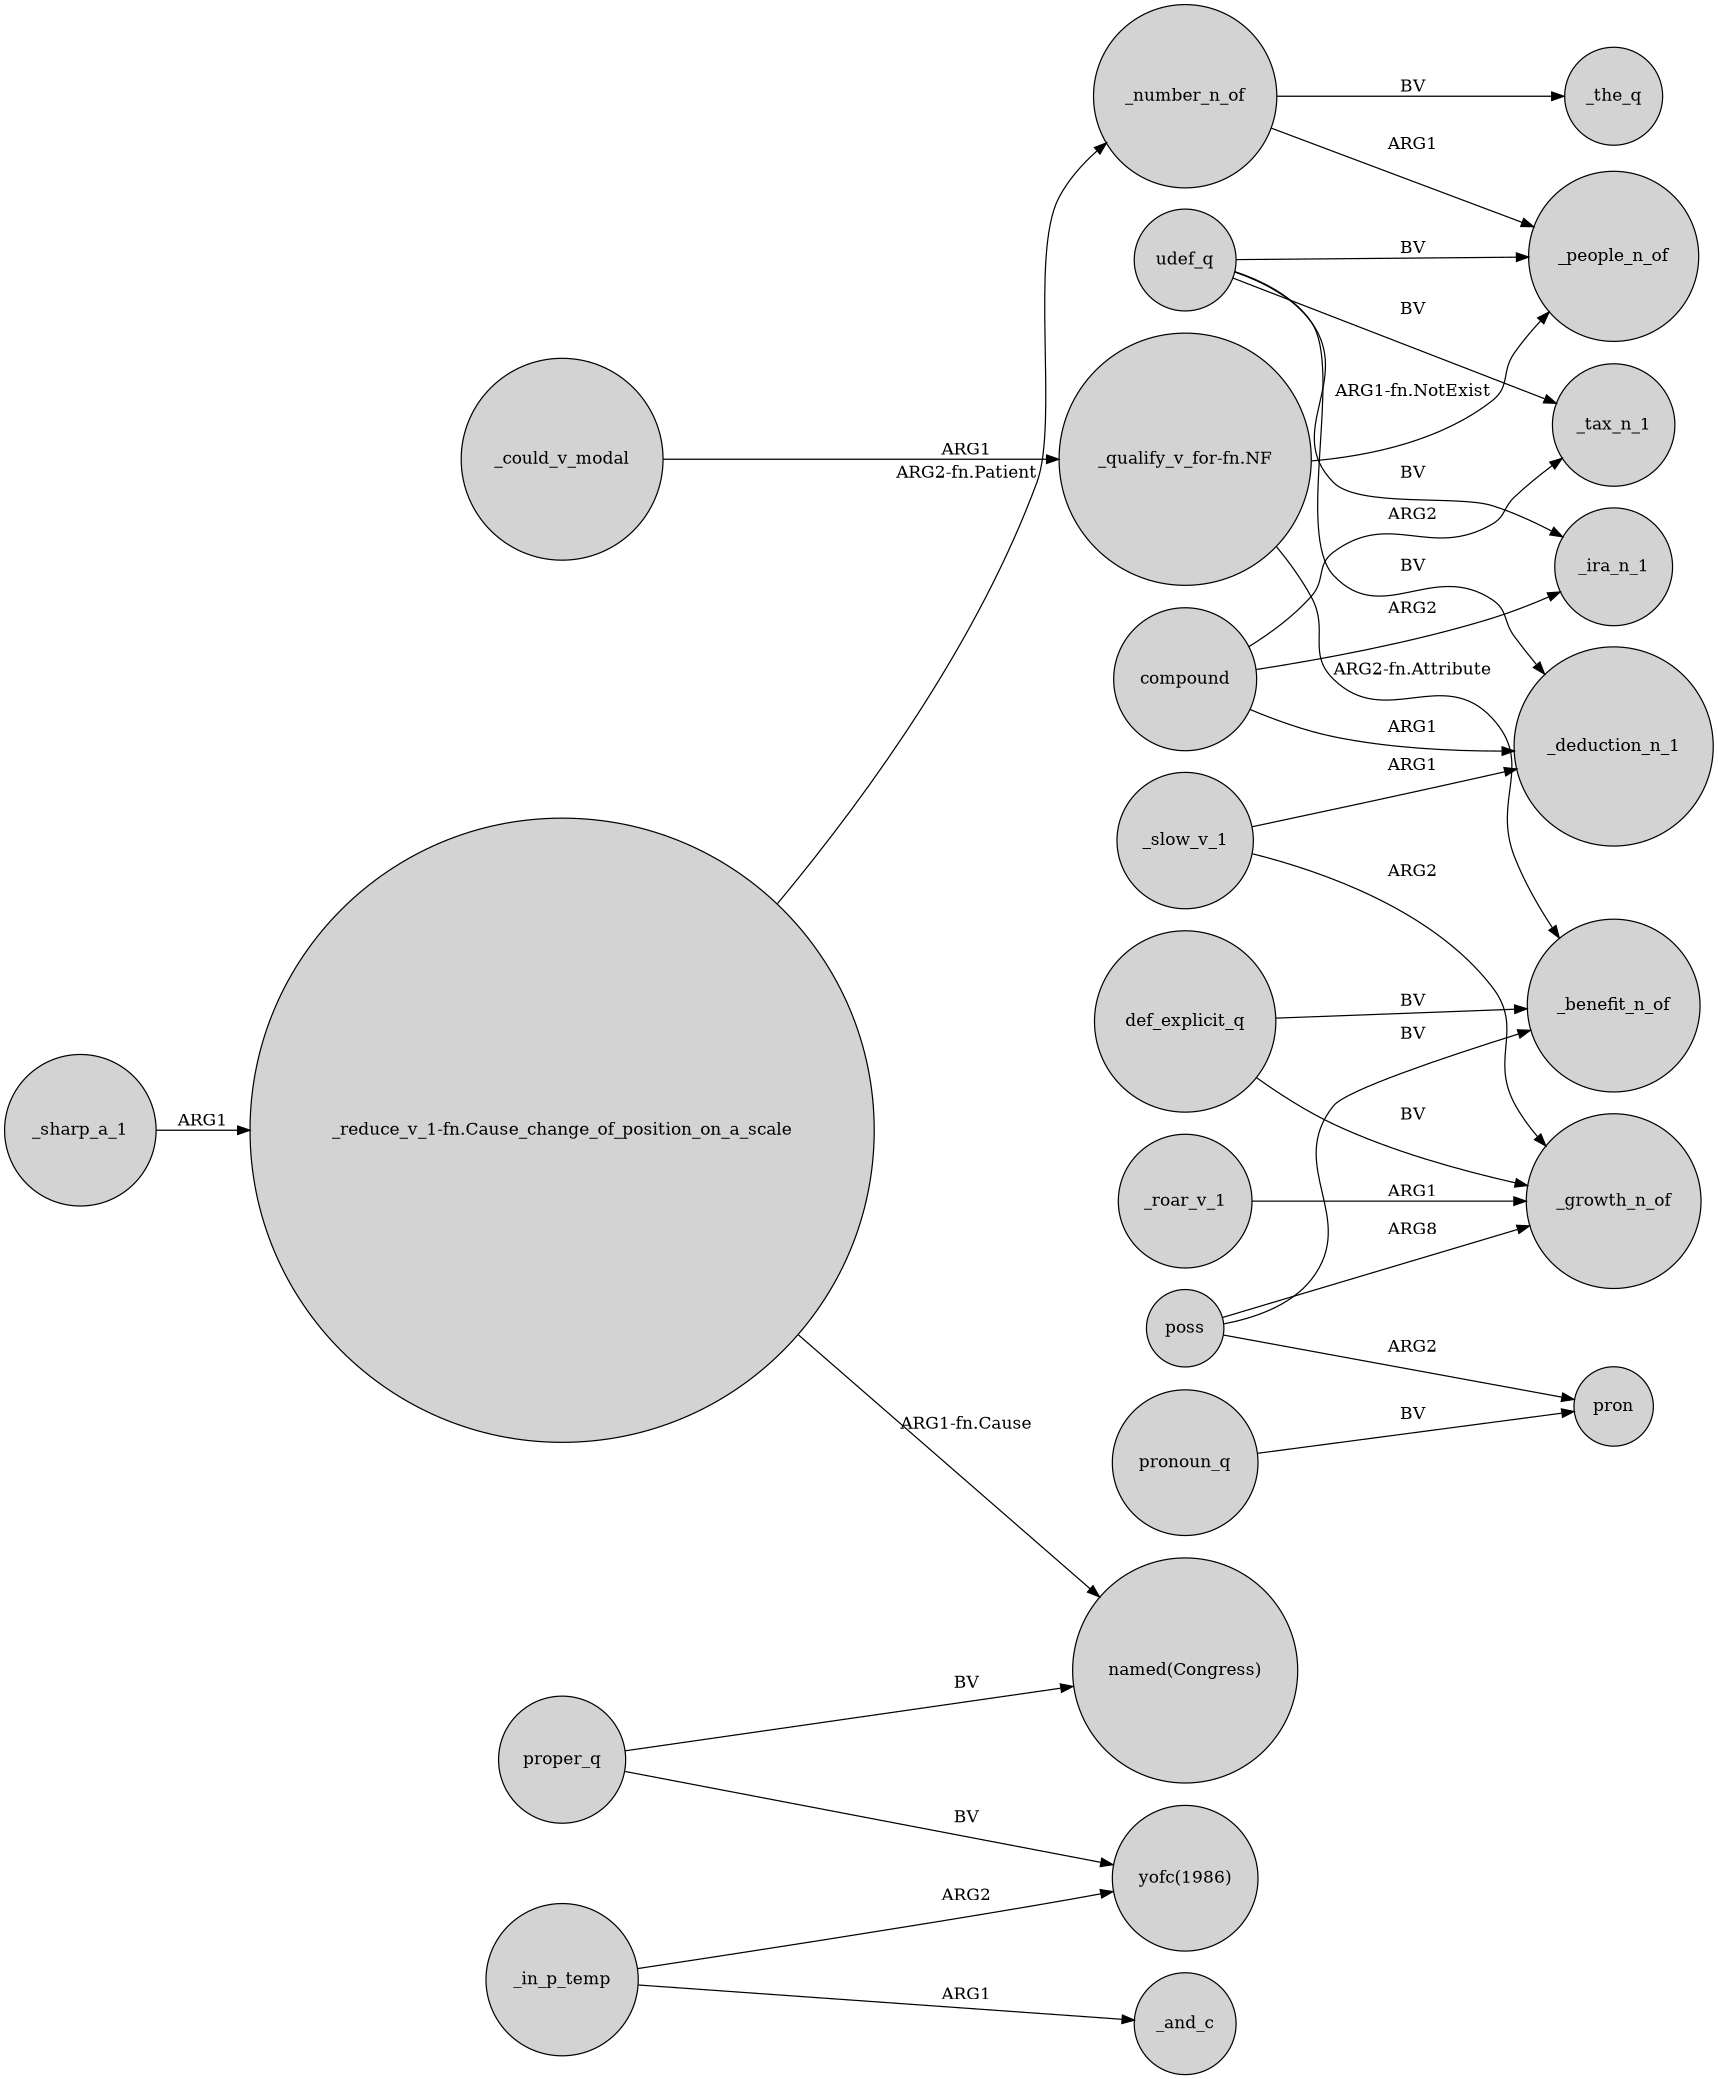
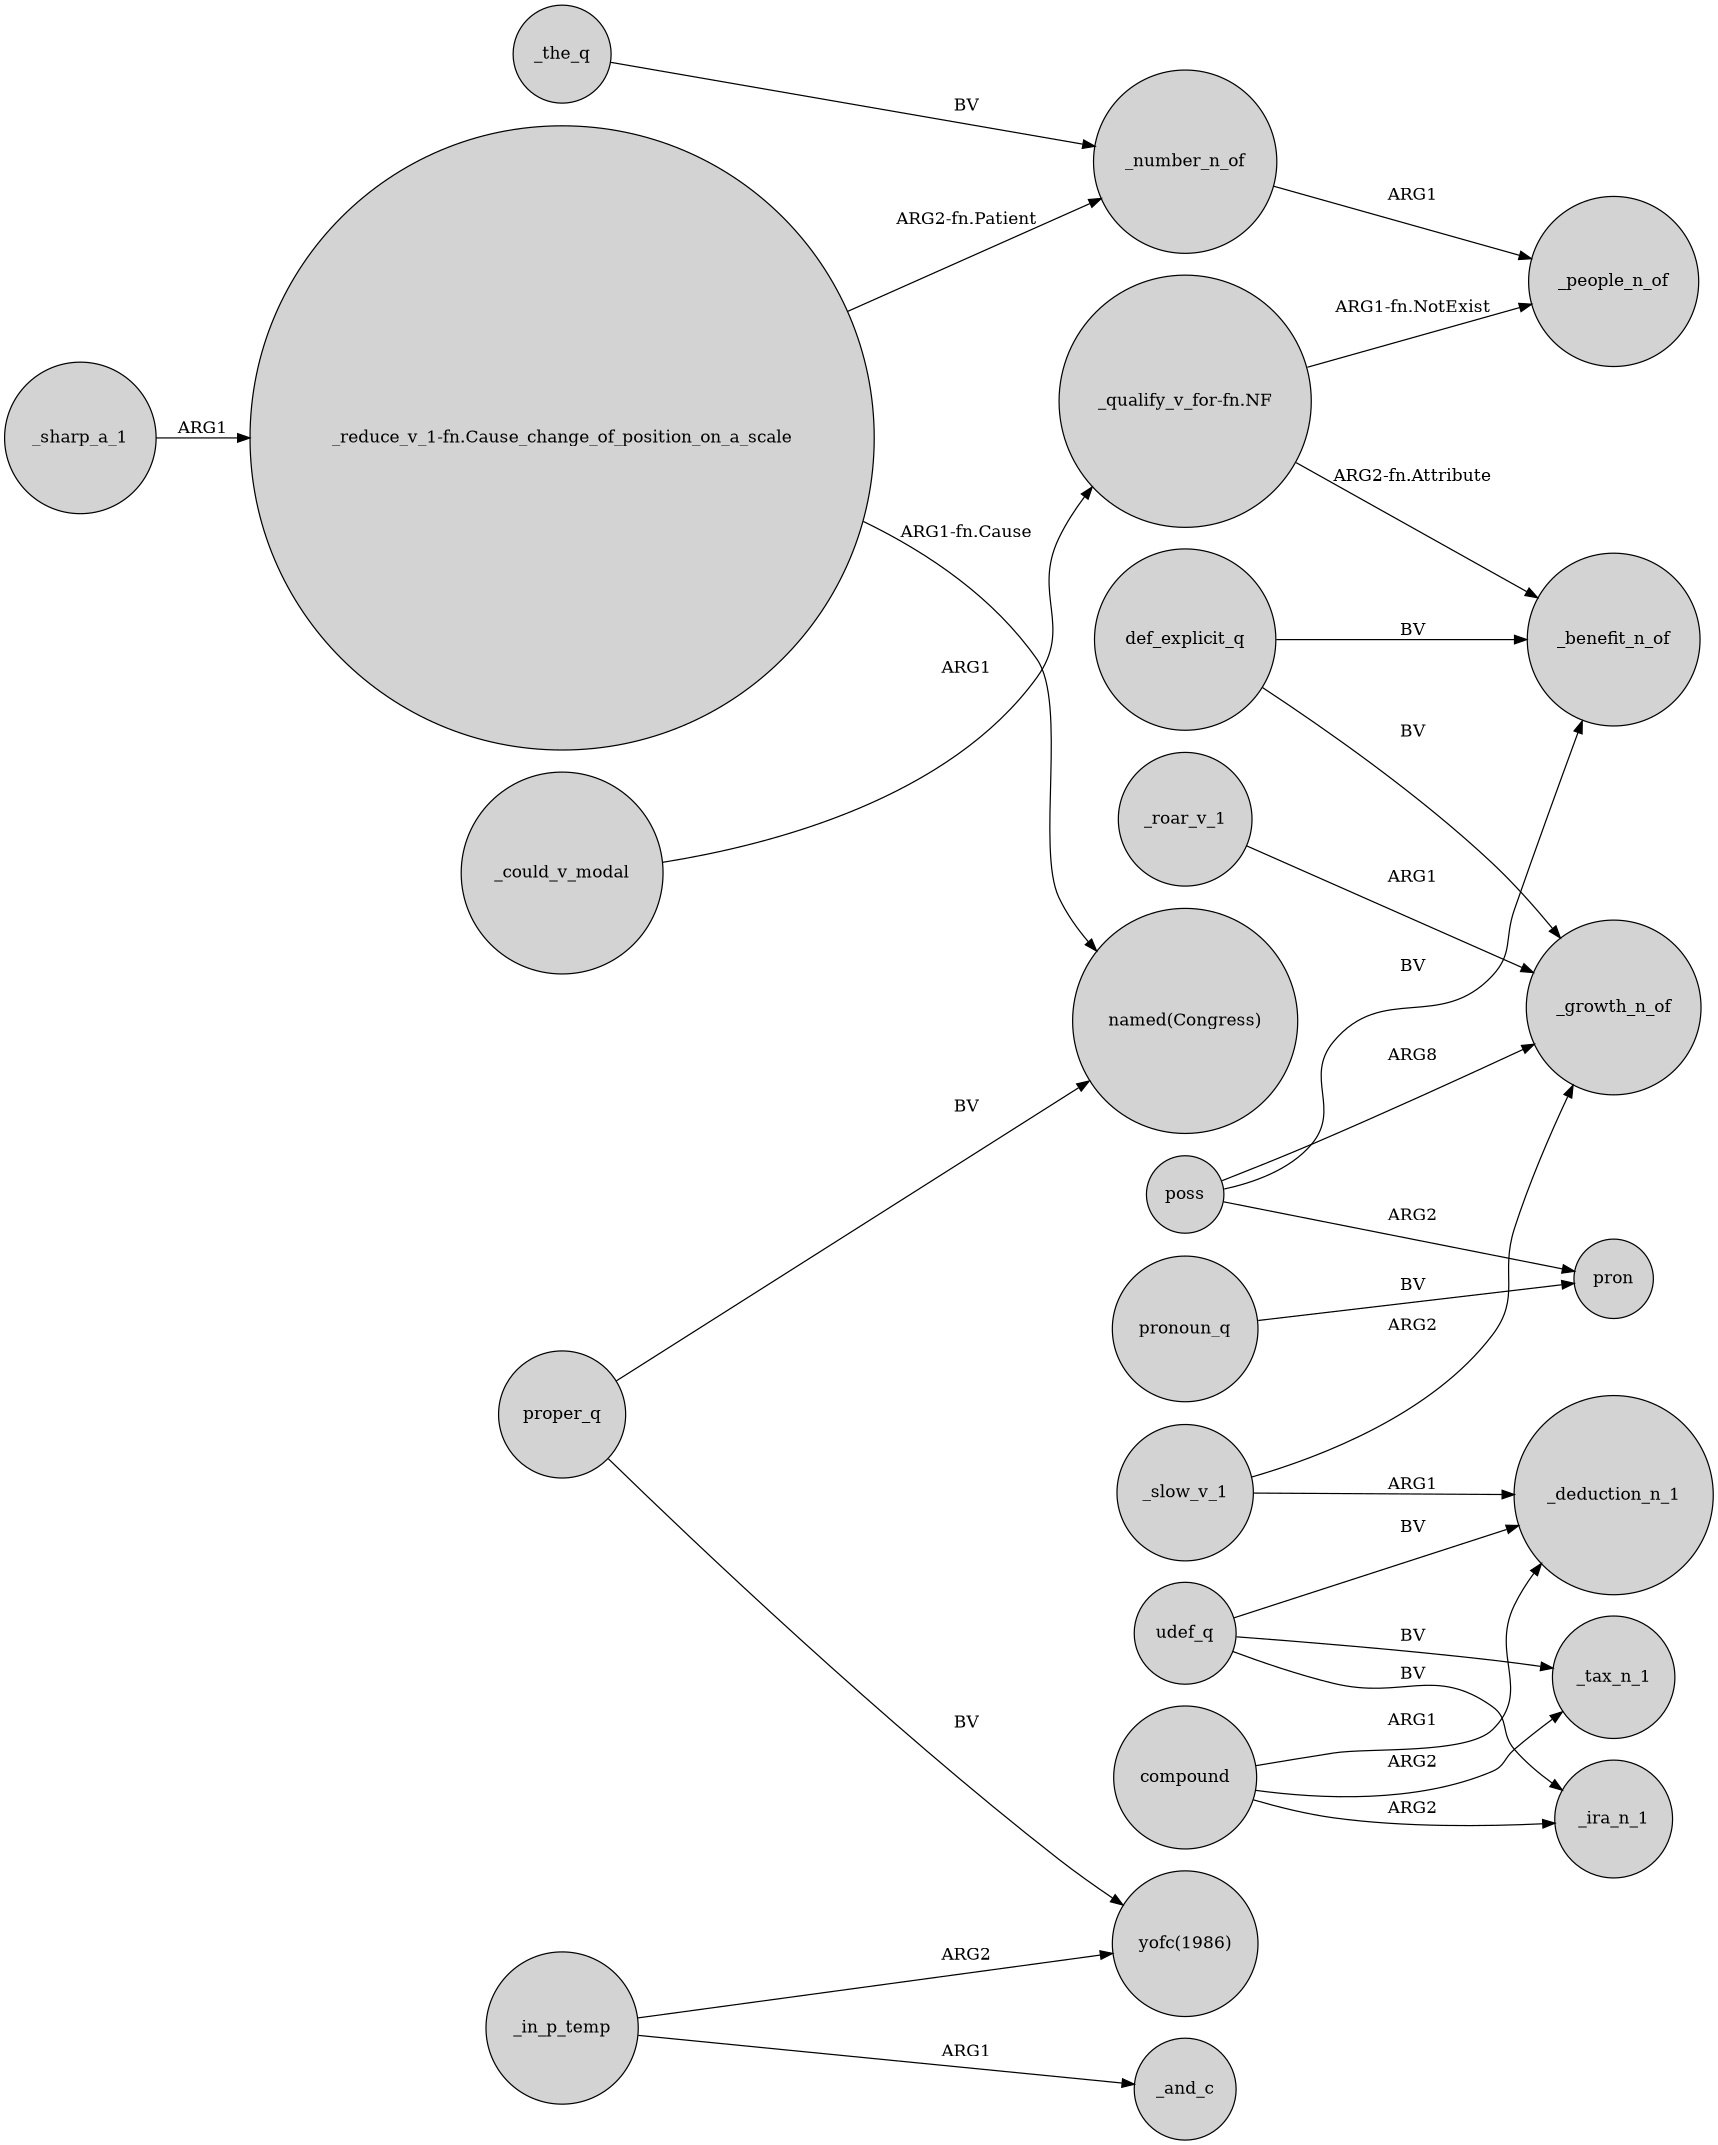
edge "_number_n_of" -> "_the_q": reversed
edge "udef_q" -> "_people_n_of": removed, label "BV"
